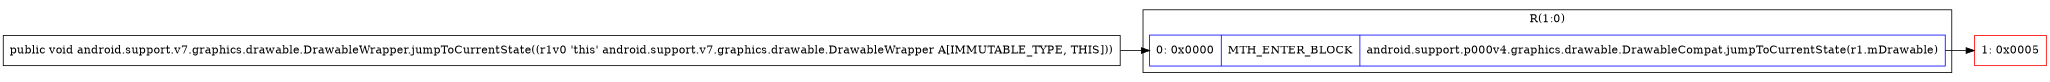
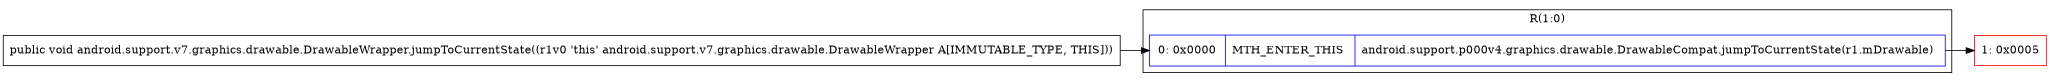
node "0: 0x0000": text "MTH_ENTER_BLOCK" -> "MTH_ENTER_THIS"
